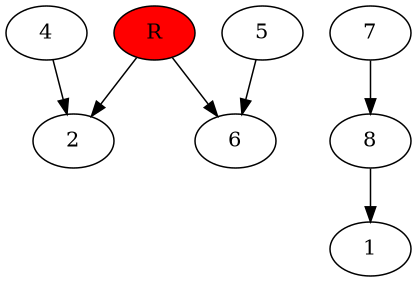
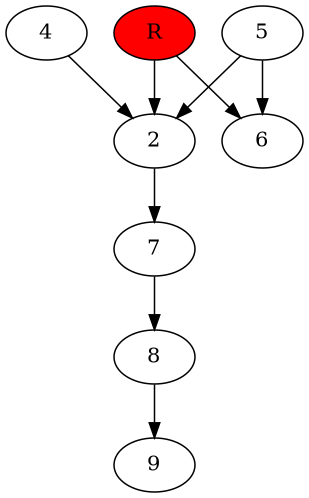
edge "5" -> "2": added
edge "2" -> "7": added
node "1": label "1" -> "9"
